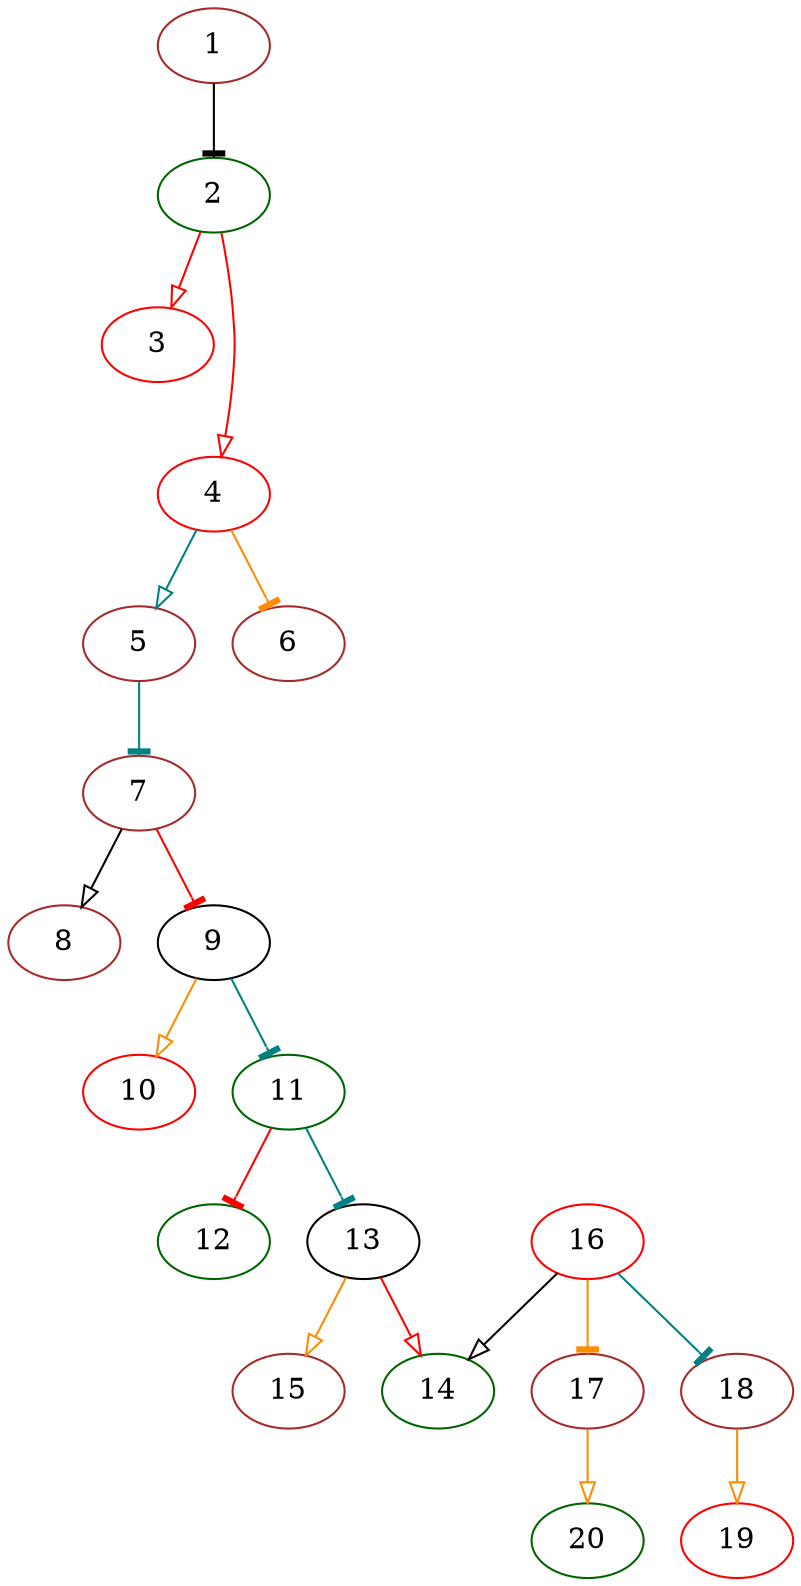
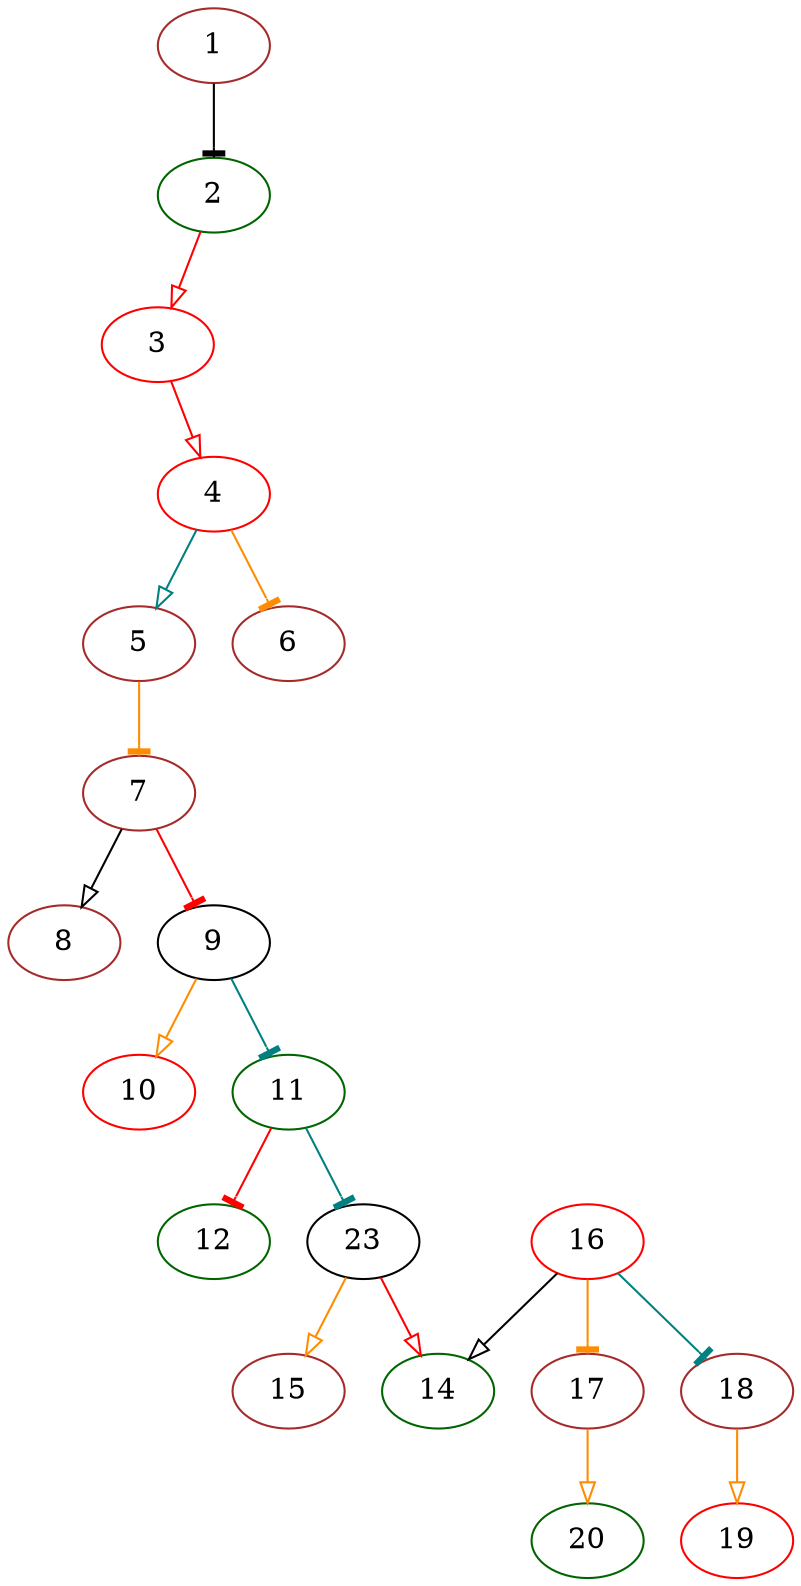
edge "2" -> "4": now "3" -> "4"
edge "5" -> "7": color teal -> darkorange
node "13": label "13" -> "23"
